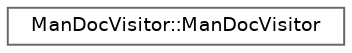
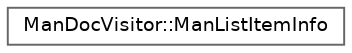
node "ManDocVisitor::ManDocVisitor": label "ManDocVisitor::ManDocVisitor" -> "ManDocVisitor::ManListItemInfo"
